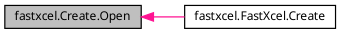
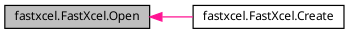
node "fastxcel.Create.Open": label "fastxcel.Create.Open" -> "fastxcel.FastXcel.Open"
